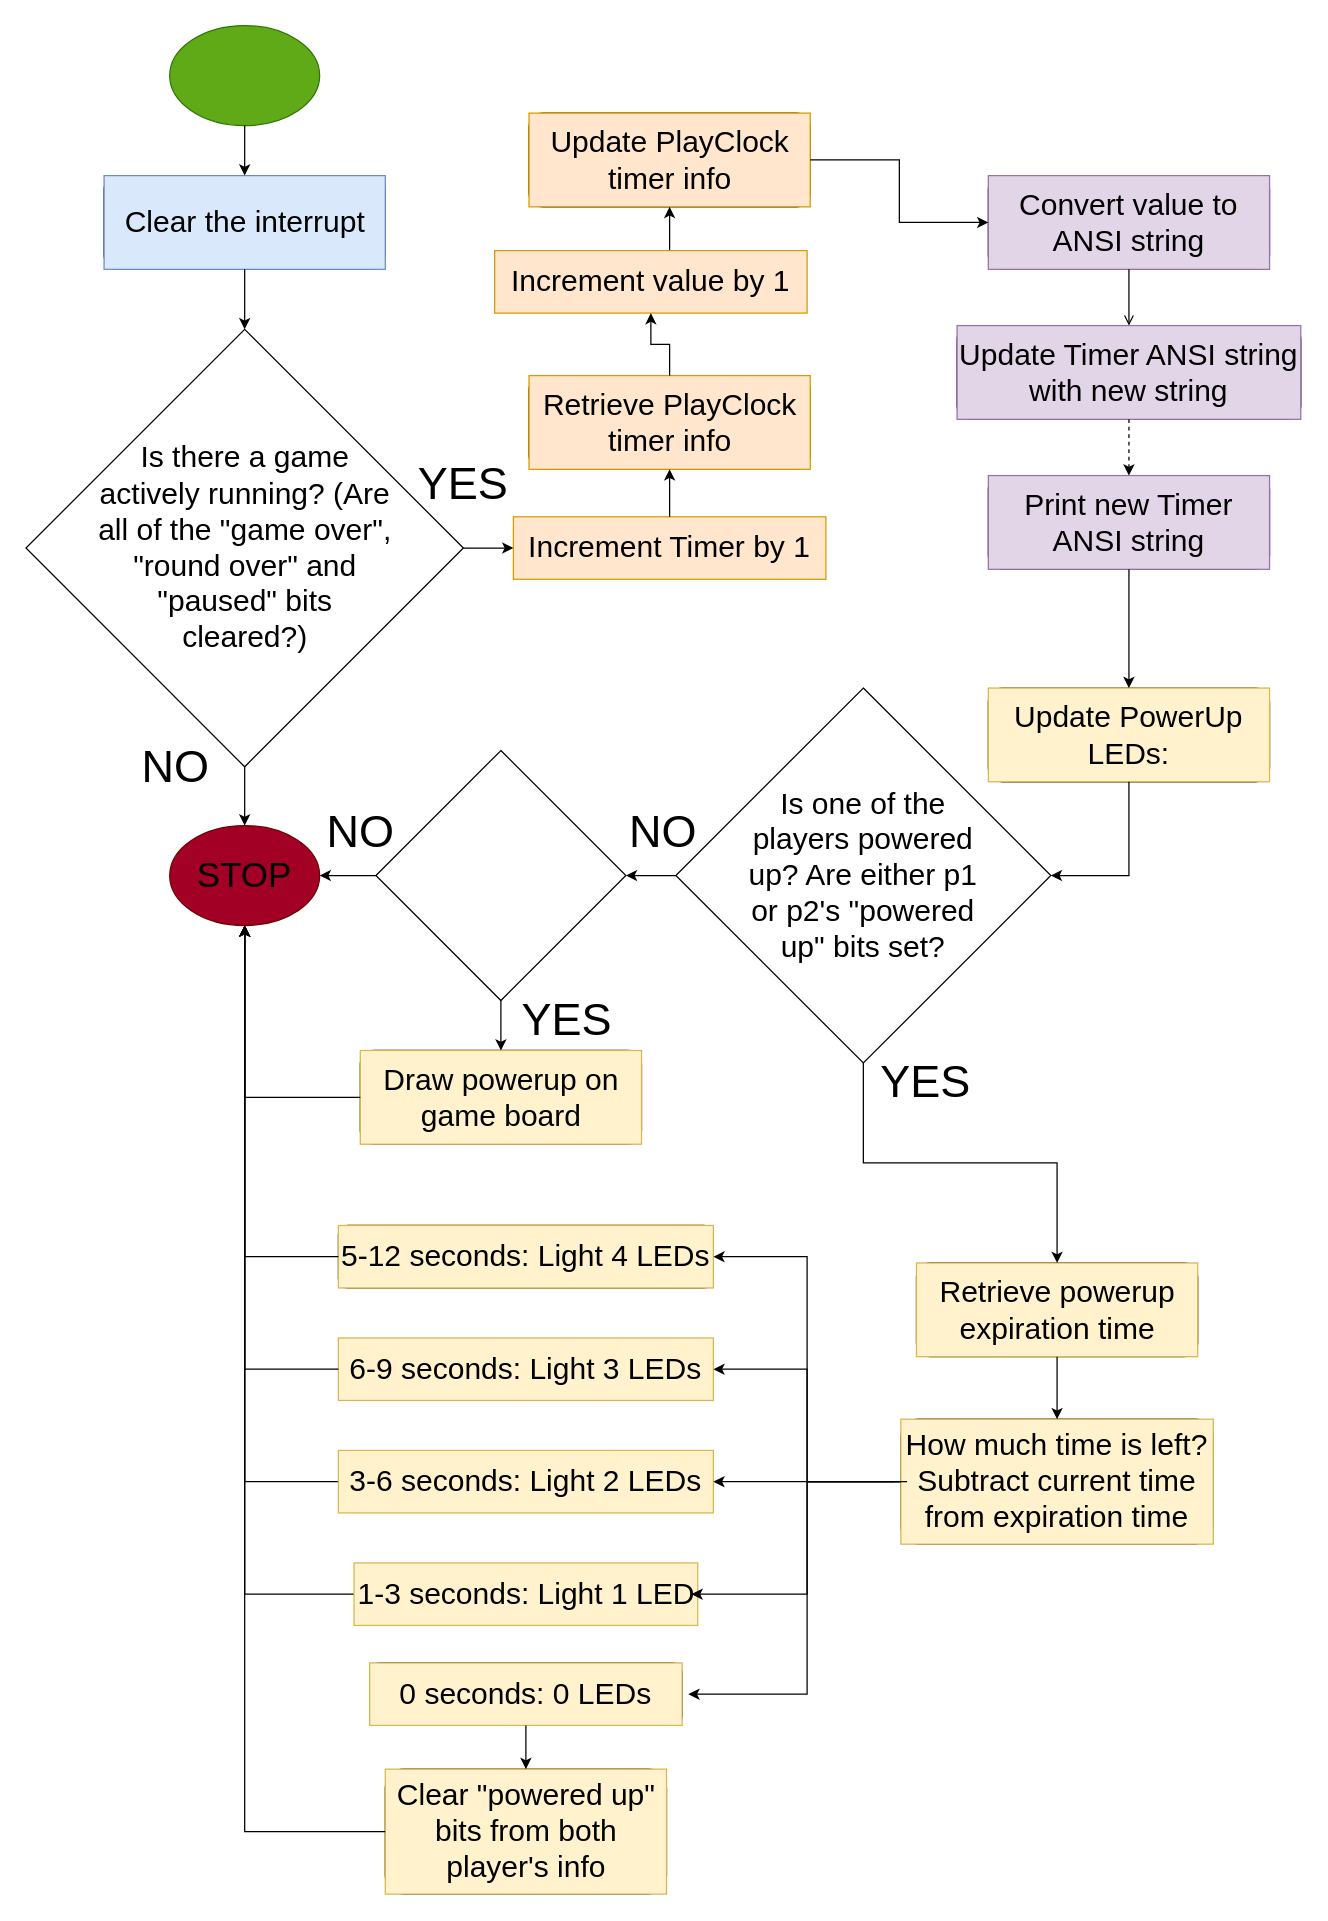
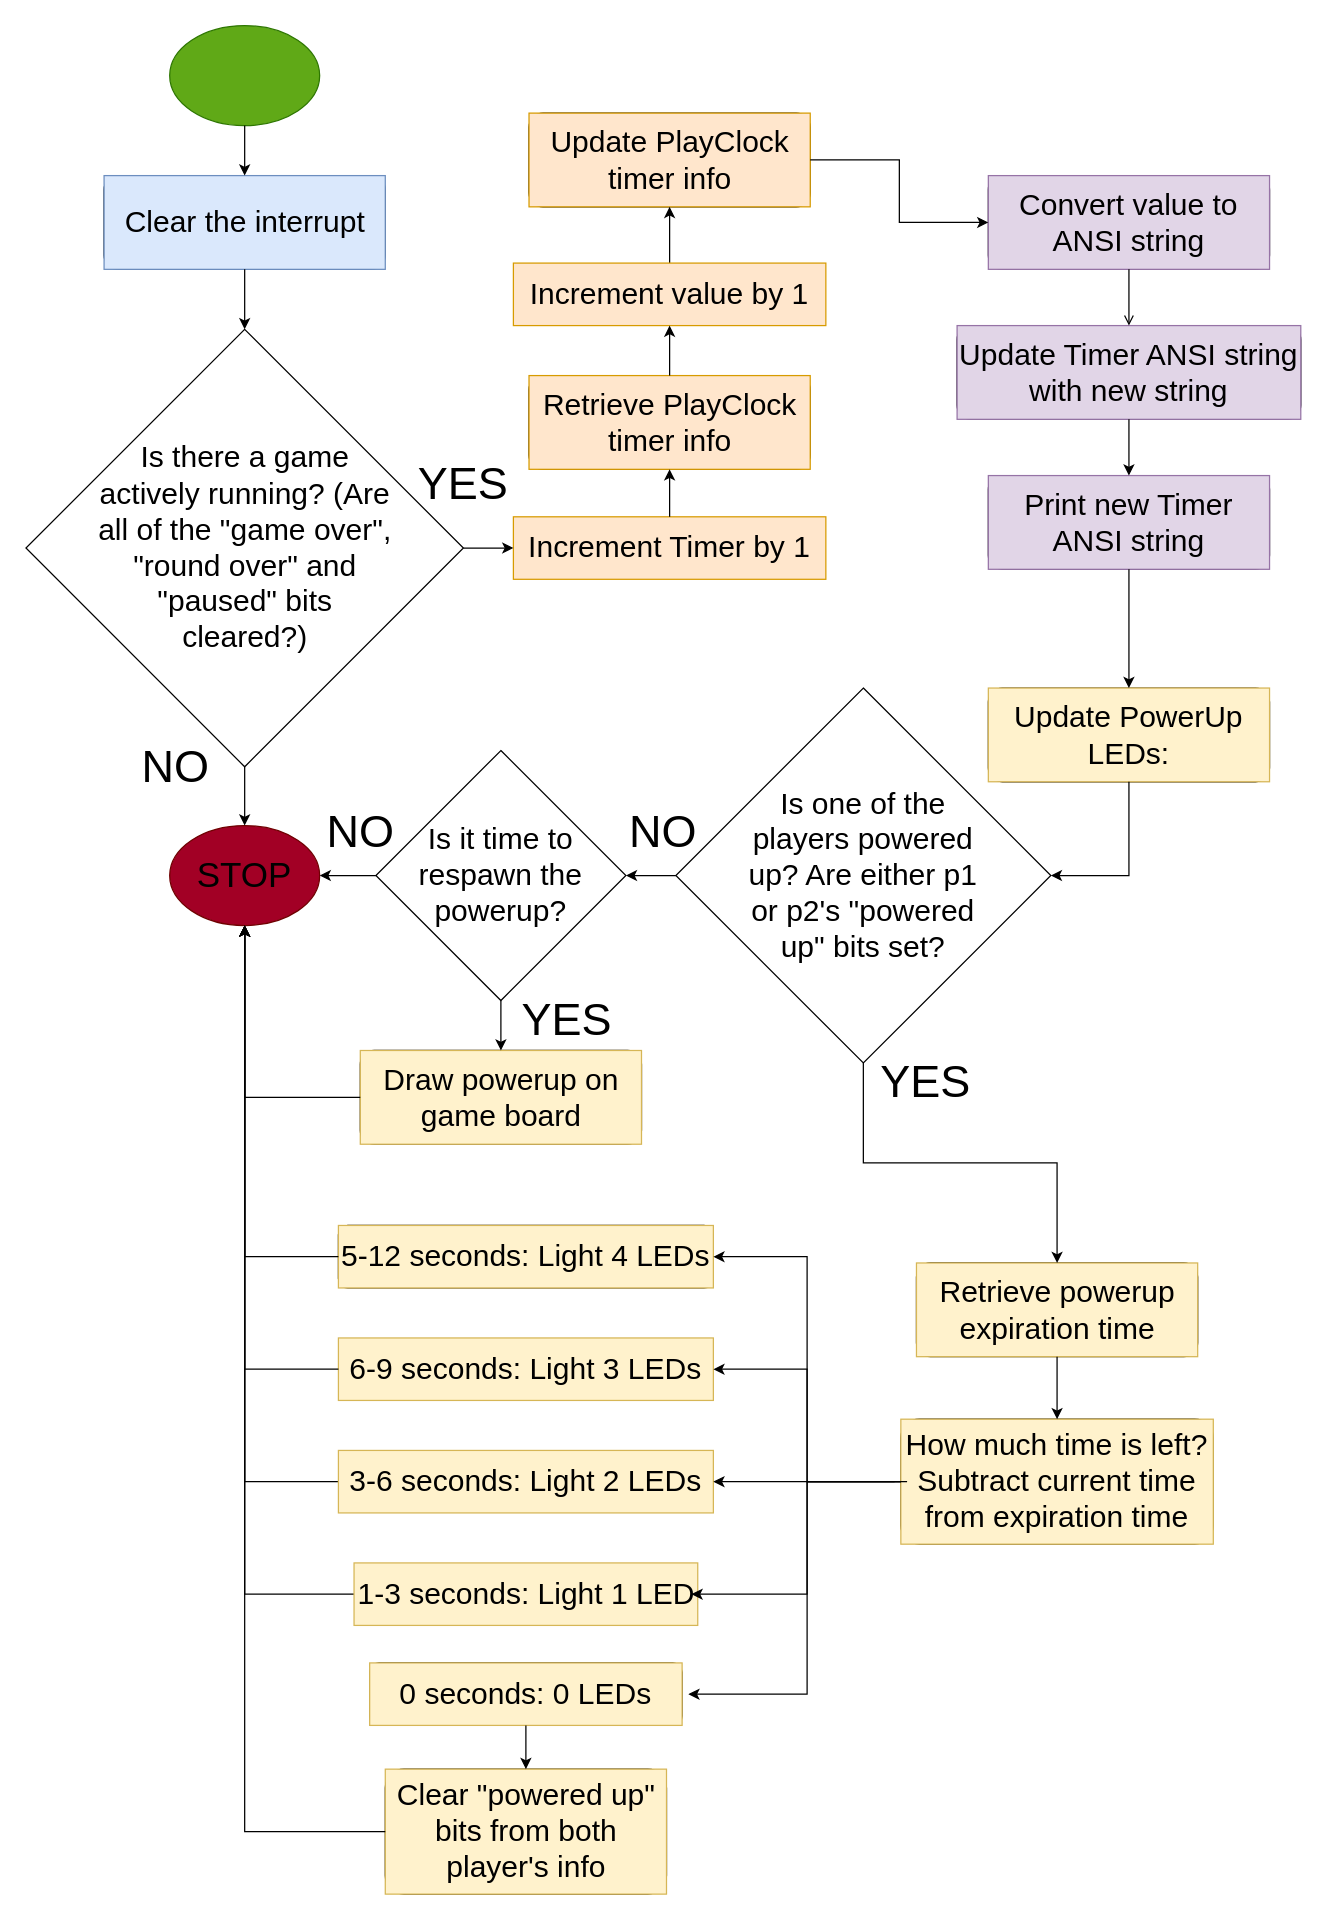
node "Increment value by 1": moved (651, 282) -> (669, 294)
edge "Update Timer ANSI string with new string" -> "Print new Timer ANSI string": style dashed -> solid
node "Is it time to respawn the powerup?": added
